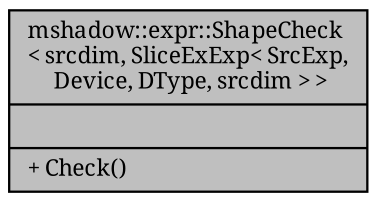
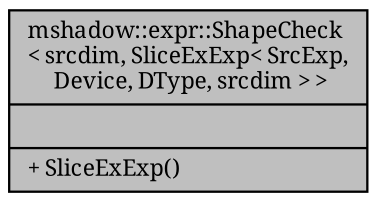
node "mshadow::expr::ShapeCheck": text "+ Check()" -> "+ SliceExExp()"
